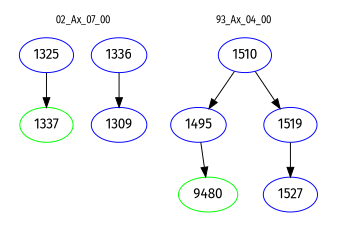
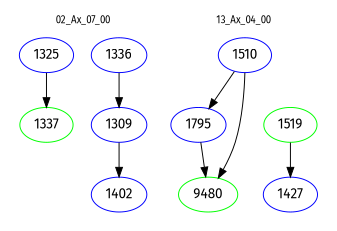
cluster "93_Ax_04_00": label "93_Ax_04_00" -> "13_Ax_04_00"
edge "1510" -> "1519": now "1510" -> "9480"
node "1495": label "1495" -> "1795"
node "1519": color blue -> green
node "1402": added
node "1527": label "1527" -> "1427"
